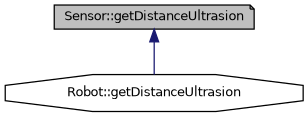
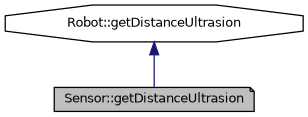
edge "Robot::getDistanceUltrasion" -> "Sensor::getDistanceUltrasion": reversed
